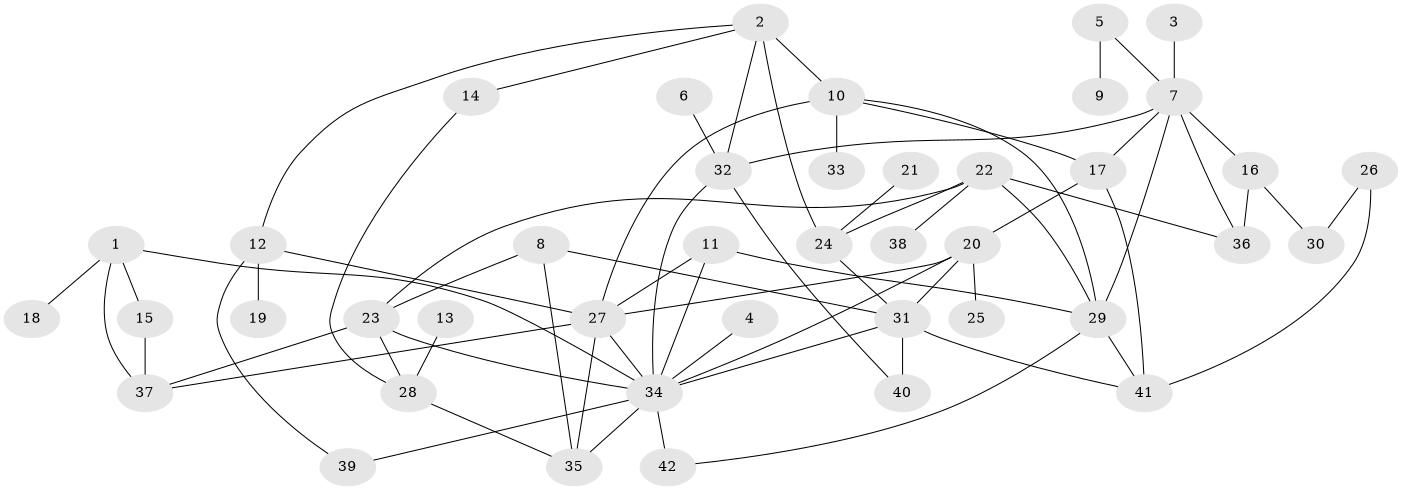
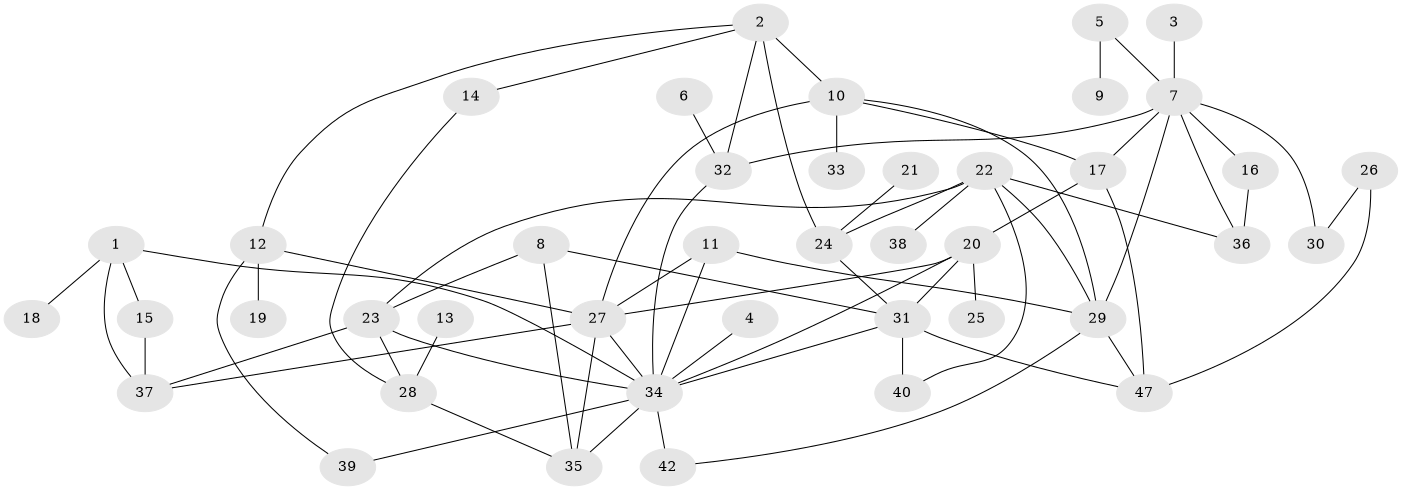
edge "16" -- "30": now "7" -- "30"
edge "32" -- "40": now "22" -- "40"
node "41": label "41" -> "47"
